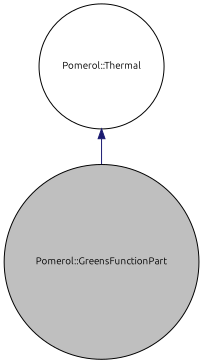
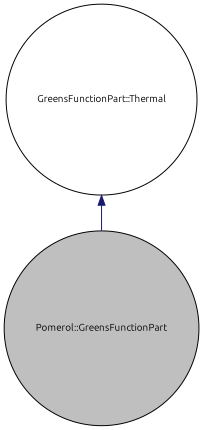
node "Pomerol::Thermal": label "Pomerol::Thermal" -> "GreensFunctionPart::Thermal"
